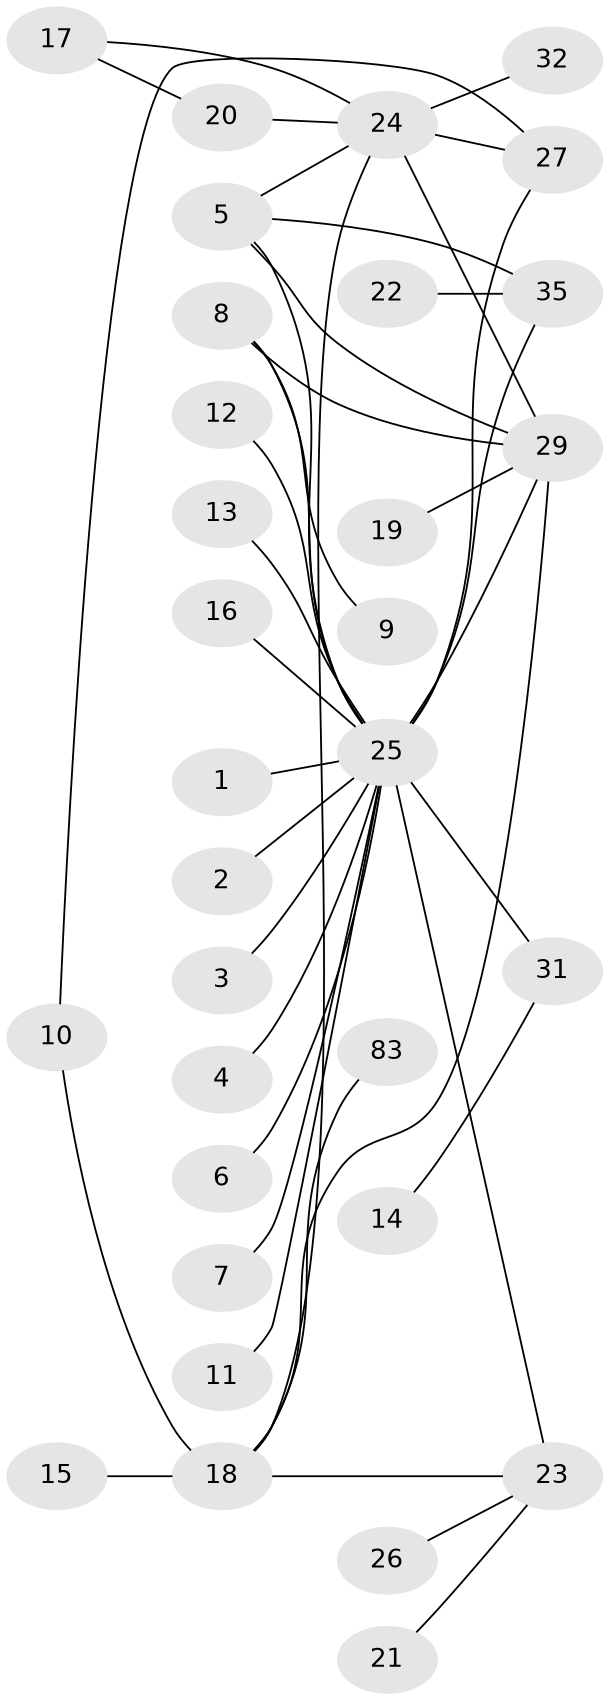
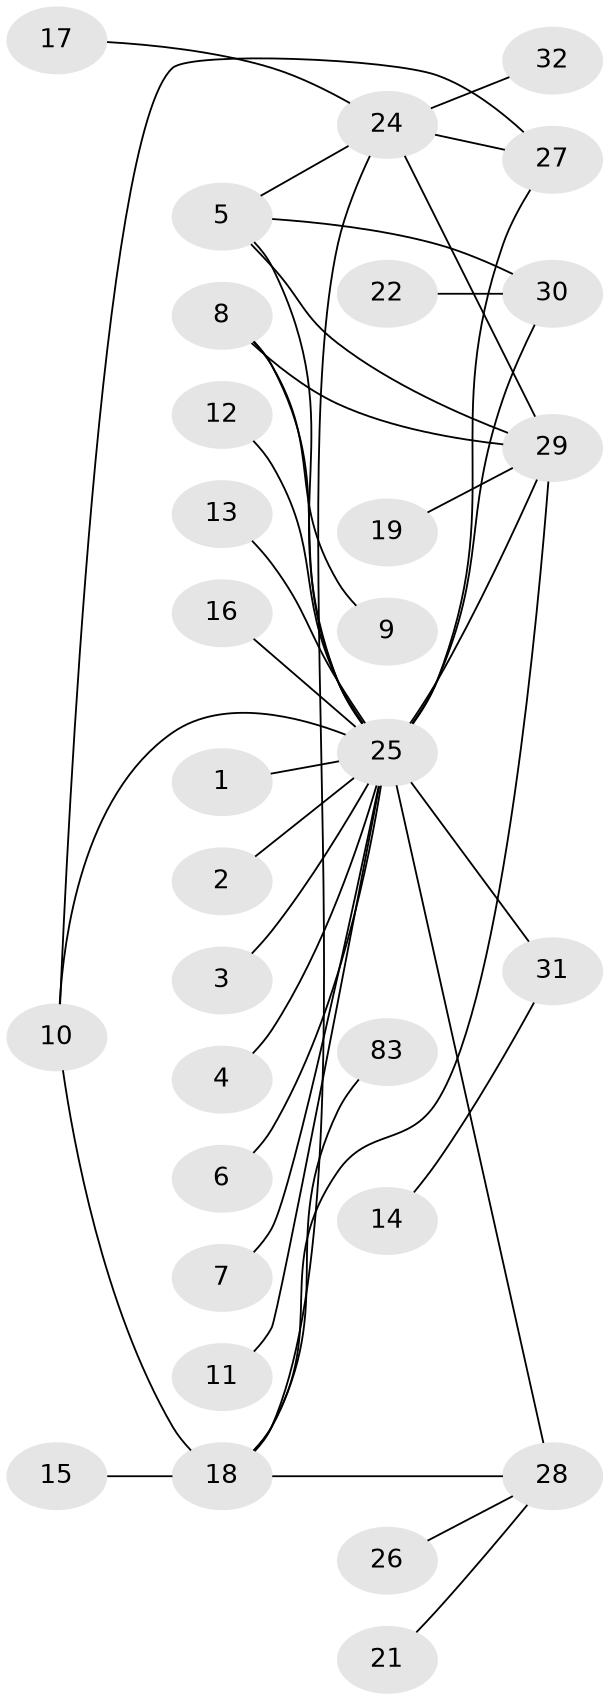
node "20": removed
node "35": label "35" -> "30"
edge "25" -- "10": added
node "23": label "23" -> "28"
